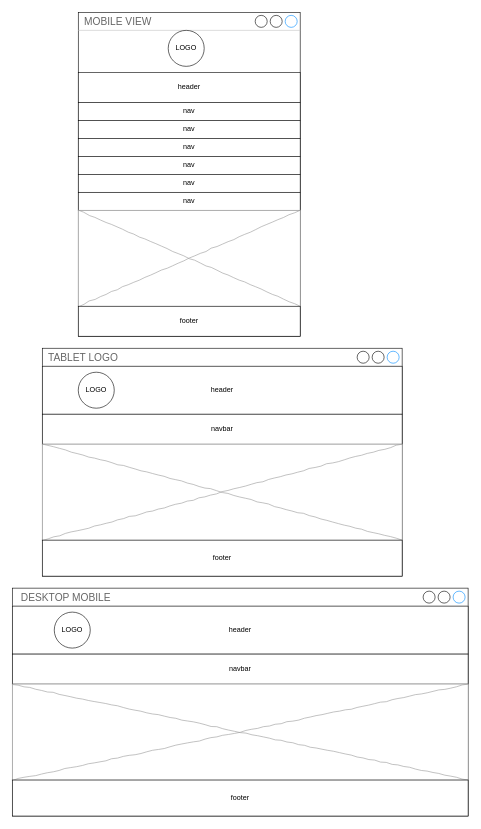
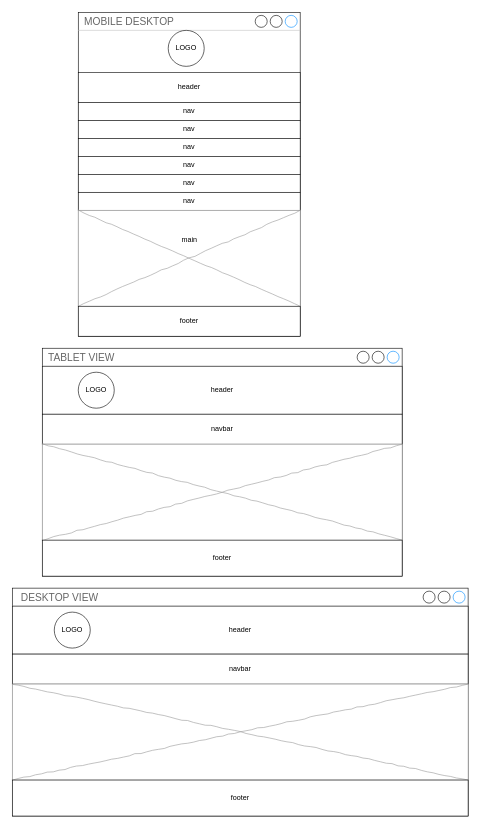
node "MOBILE VIEW": label "MOBILE VIEW" -> "MOBILE DESKTOP"
node "main": added
node "TABLET LOGO": label "TABLET LOGO" -> "TABLET VIEW"
node "DESKTOP MOBILE": label "DESKTOP MOBILE" -> "DESKTOP VIEW"
